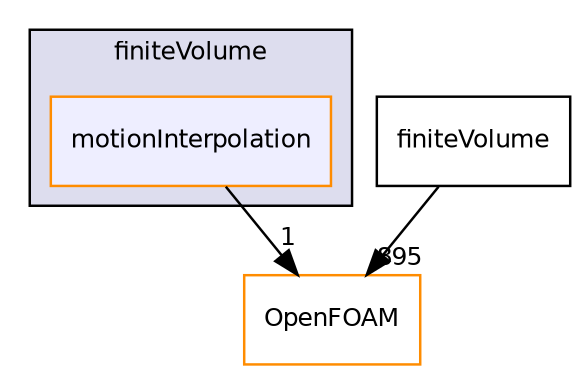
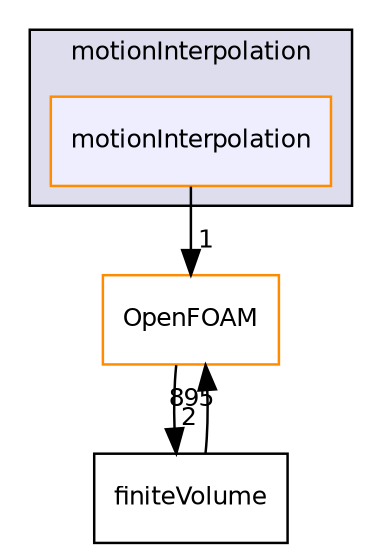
cluster "finiteVolume": label "finiteVolume" -> "motionInterpolation"
edge "OpenFOAM" -> "finiteVolume": added
